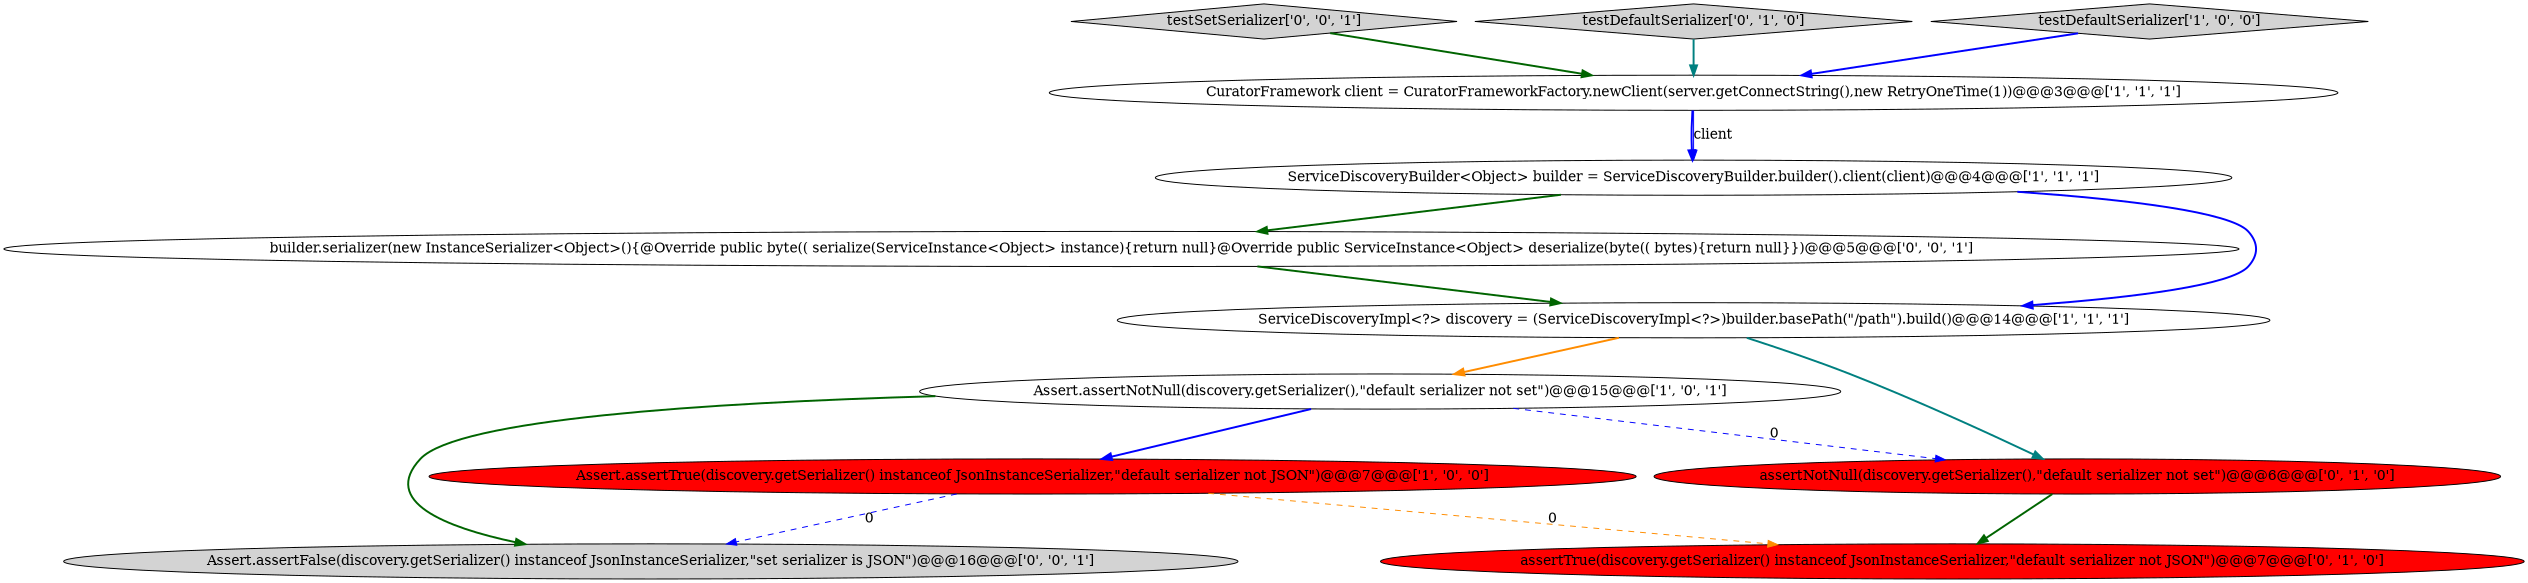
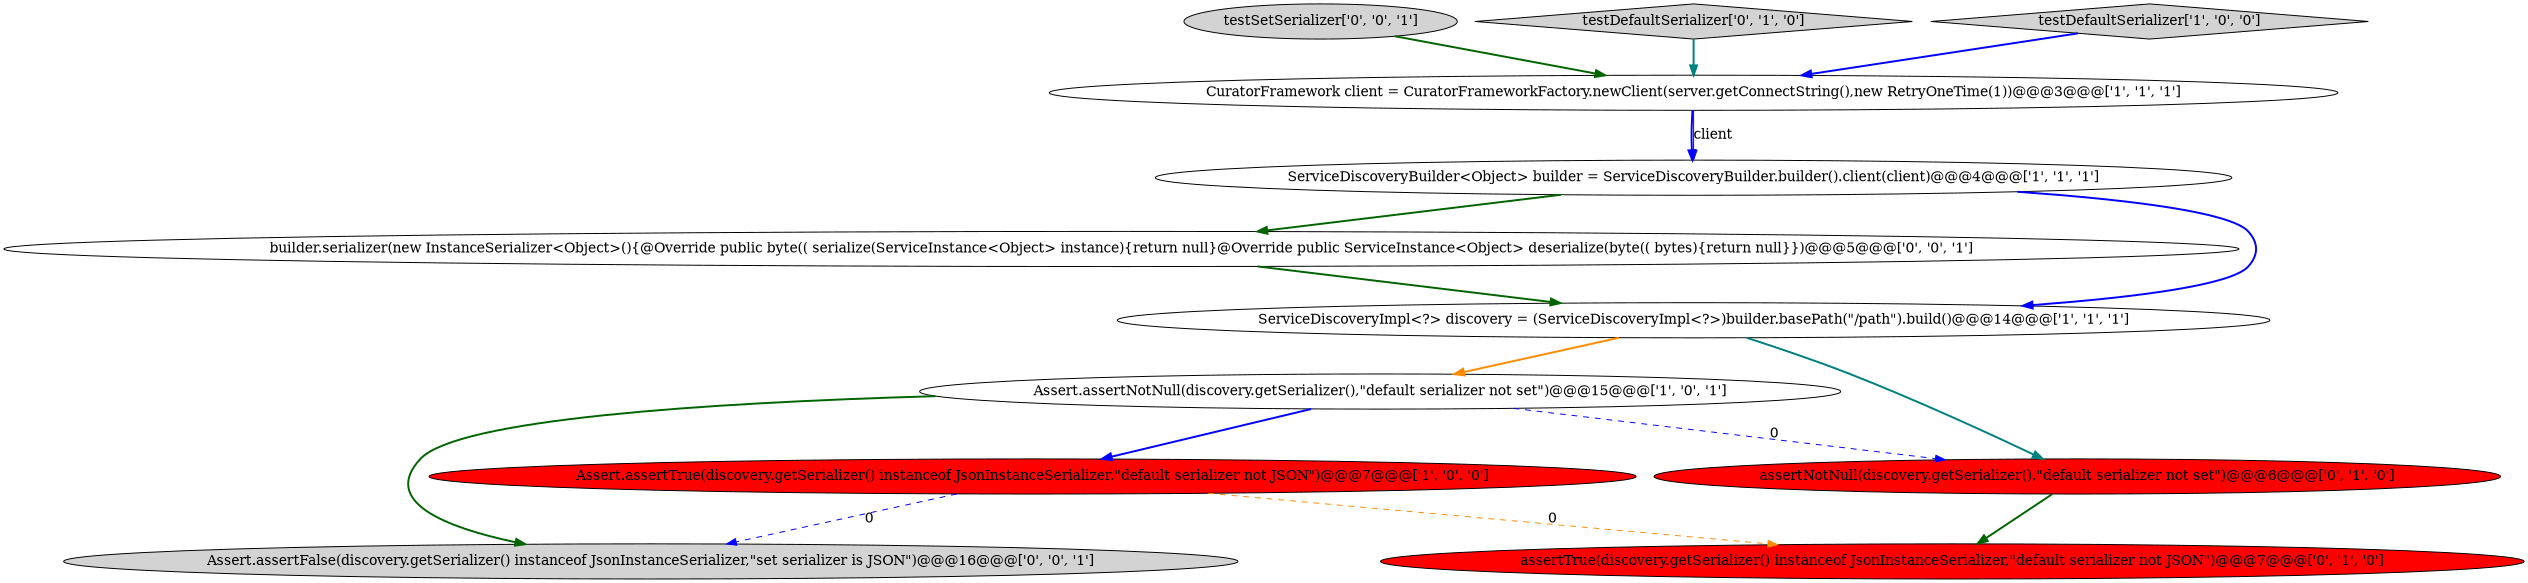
node "testSetSerializer['0', '0', '1']": shape diamond -> ellipse
